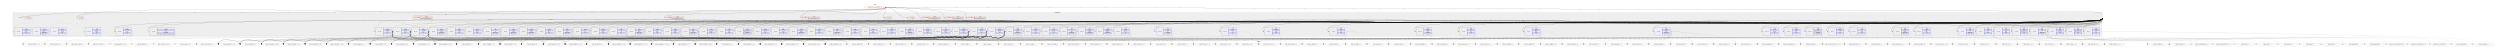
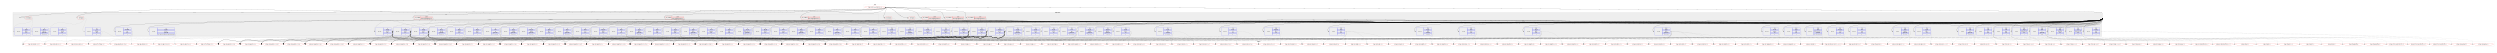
node "portage://x11-libs/pango-1.52.1": added
